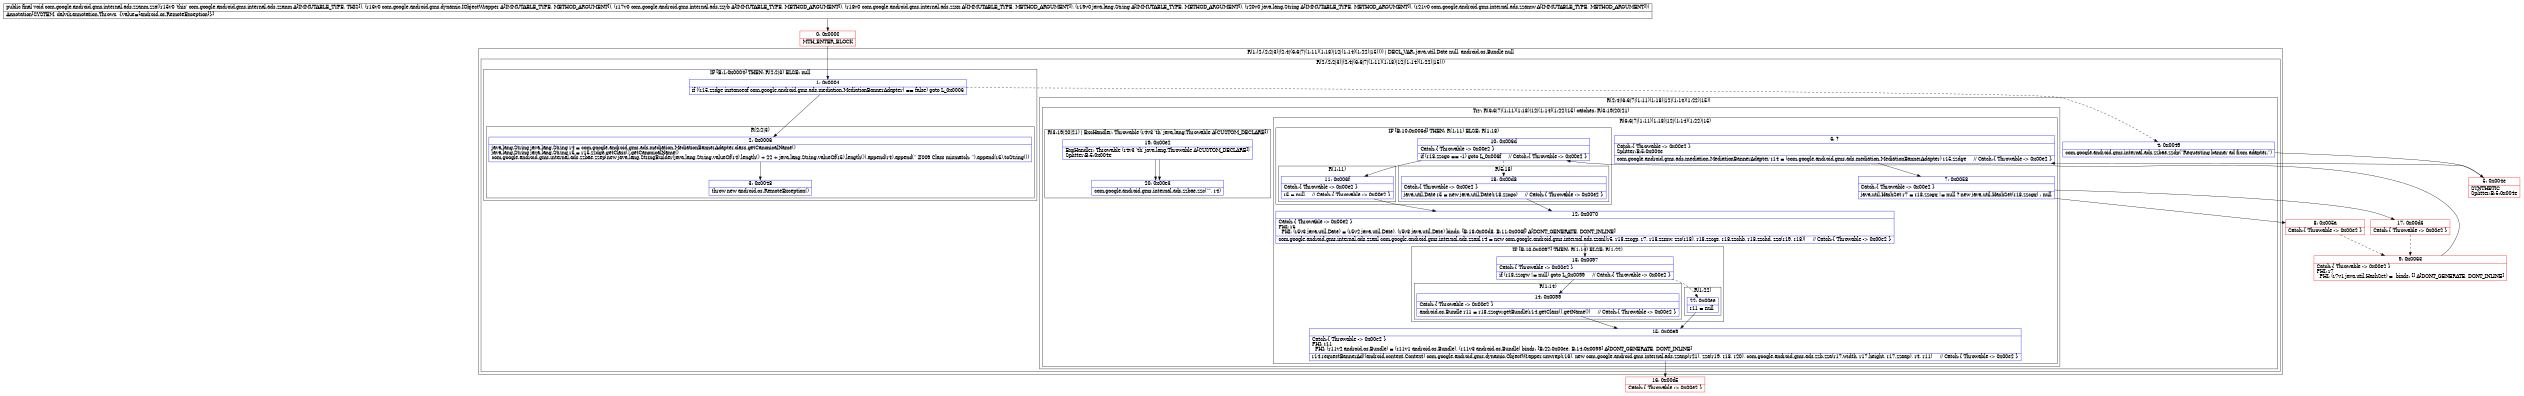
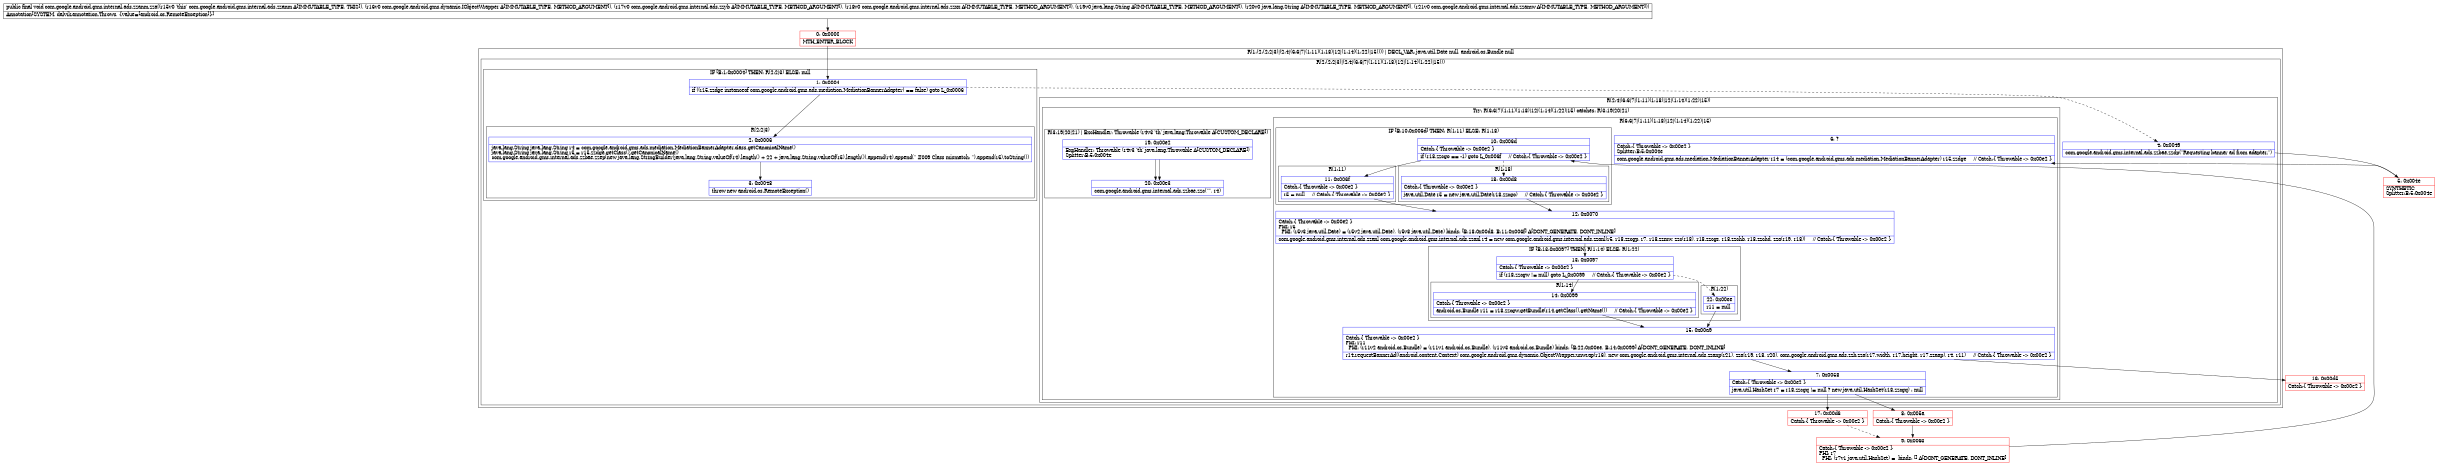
edge "6: ?" -> "7: 0x0058": now "15: 0x00a9" -> "7: 0x0058"
cluster "R(5:18)": label "R(5:18)" -> "R(1:18)"
edge "8: 0x005a" -> "9: 0x0063": style dashed -> solid
